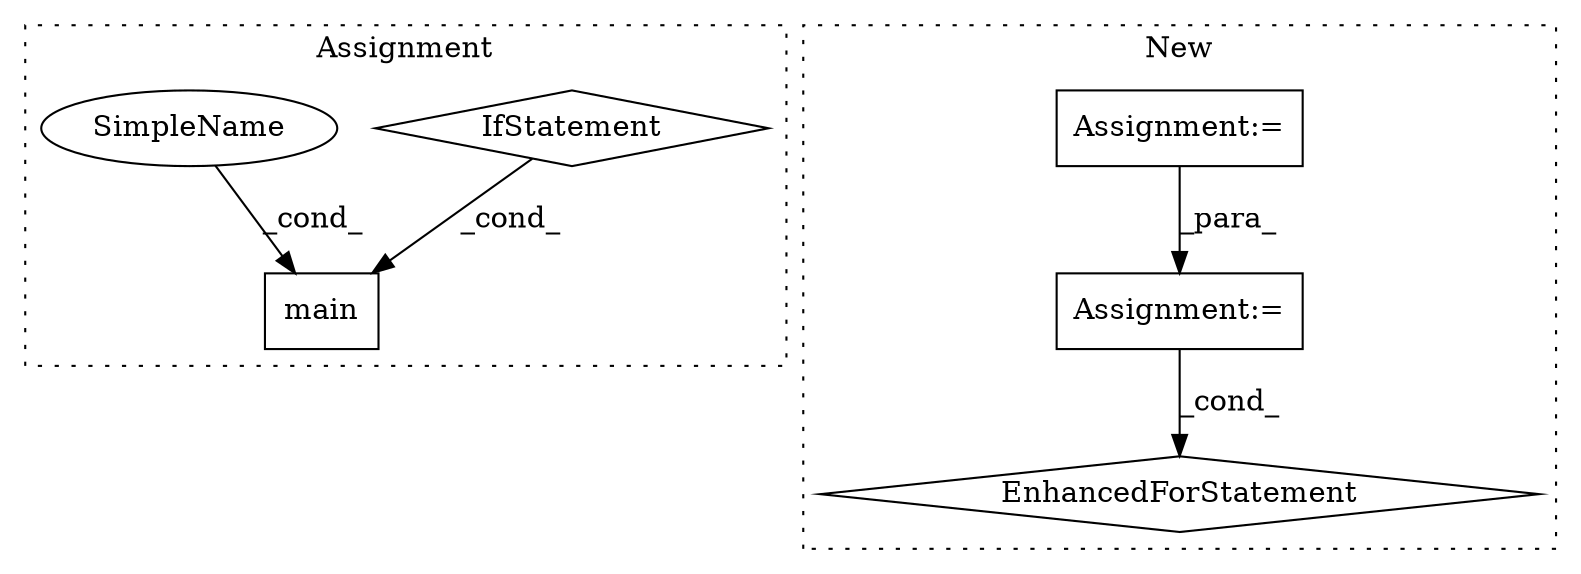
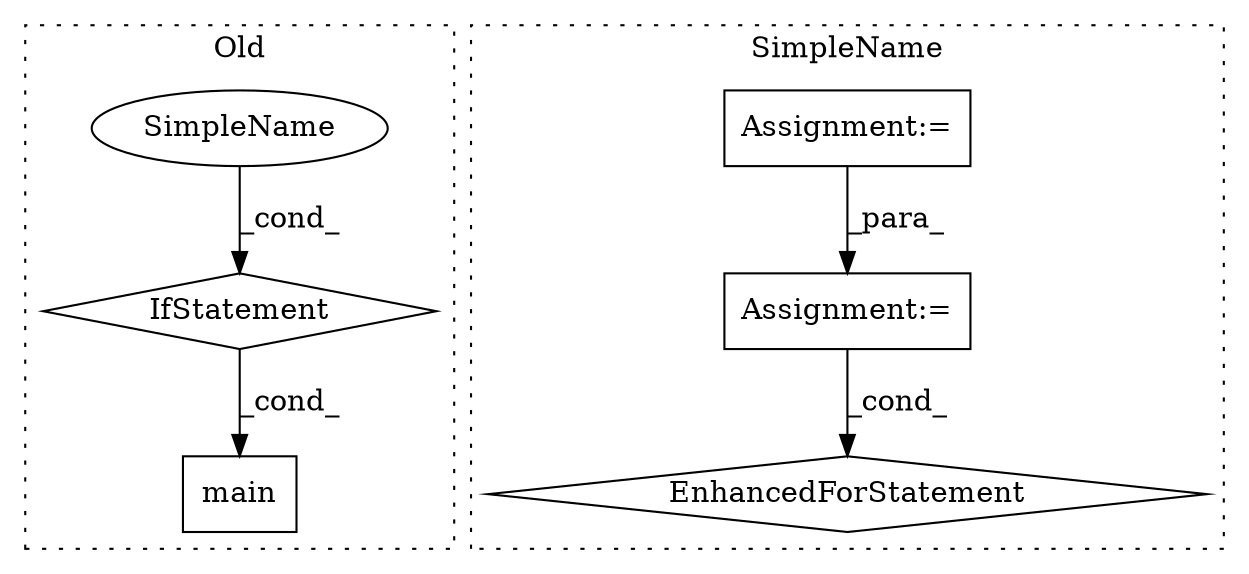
cluster "Assignment": label "Assignment" -> "Old"
cluster "New": label "New" -> "SimpleName"
edge "SimpleName" -> "main": now "SimpleName" -> "IfStatement"
